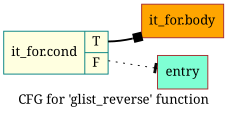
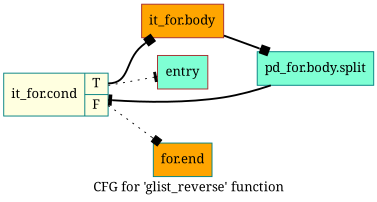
node "pd_for.body.split": added
node "for.end": added
